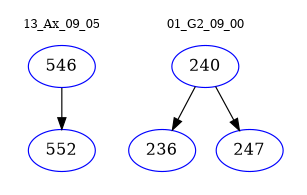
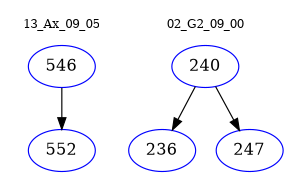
cluster "01_G2_09_00": label "01_G2_09_00" -> "02_G2_09_00"
